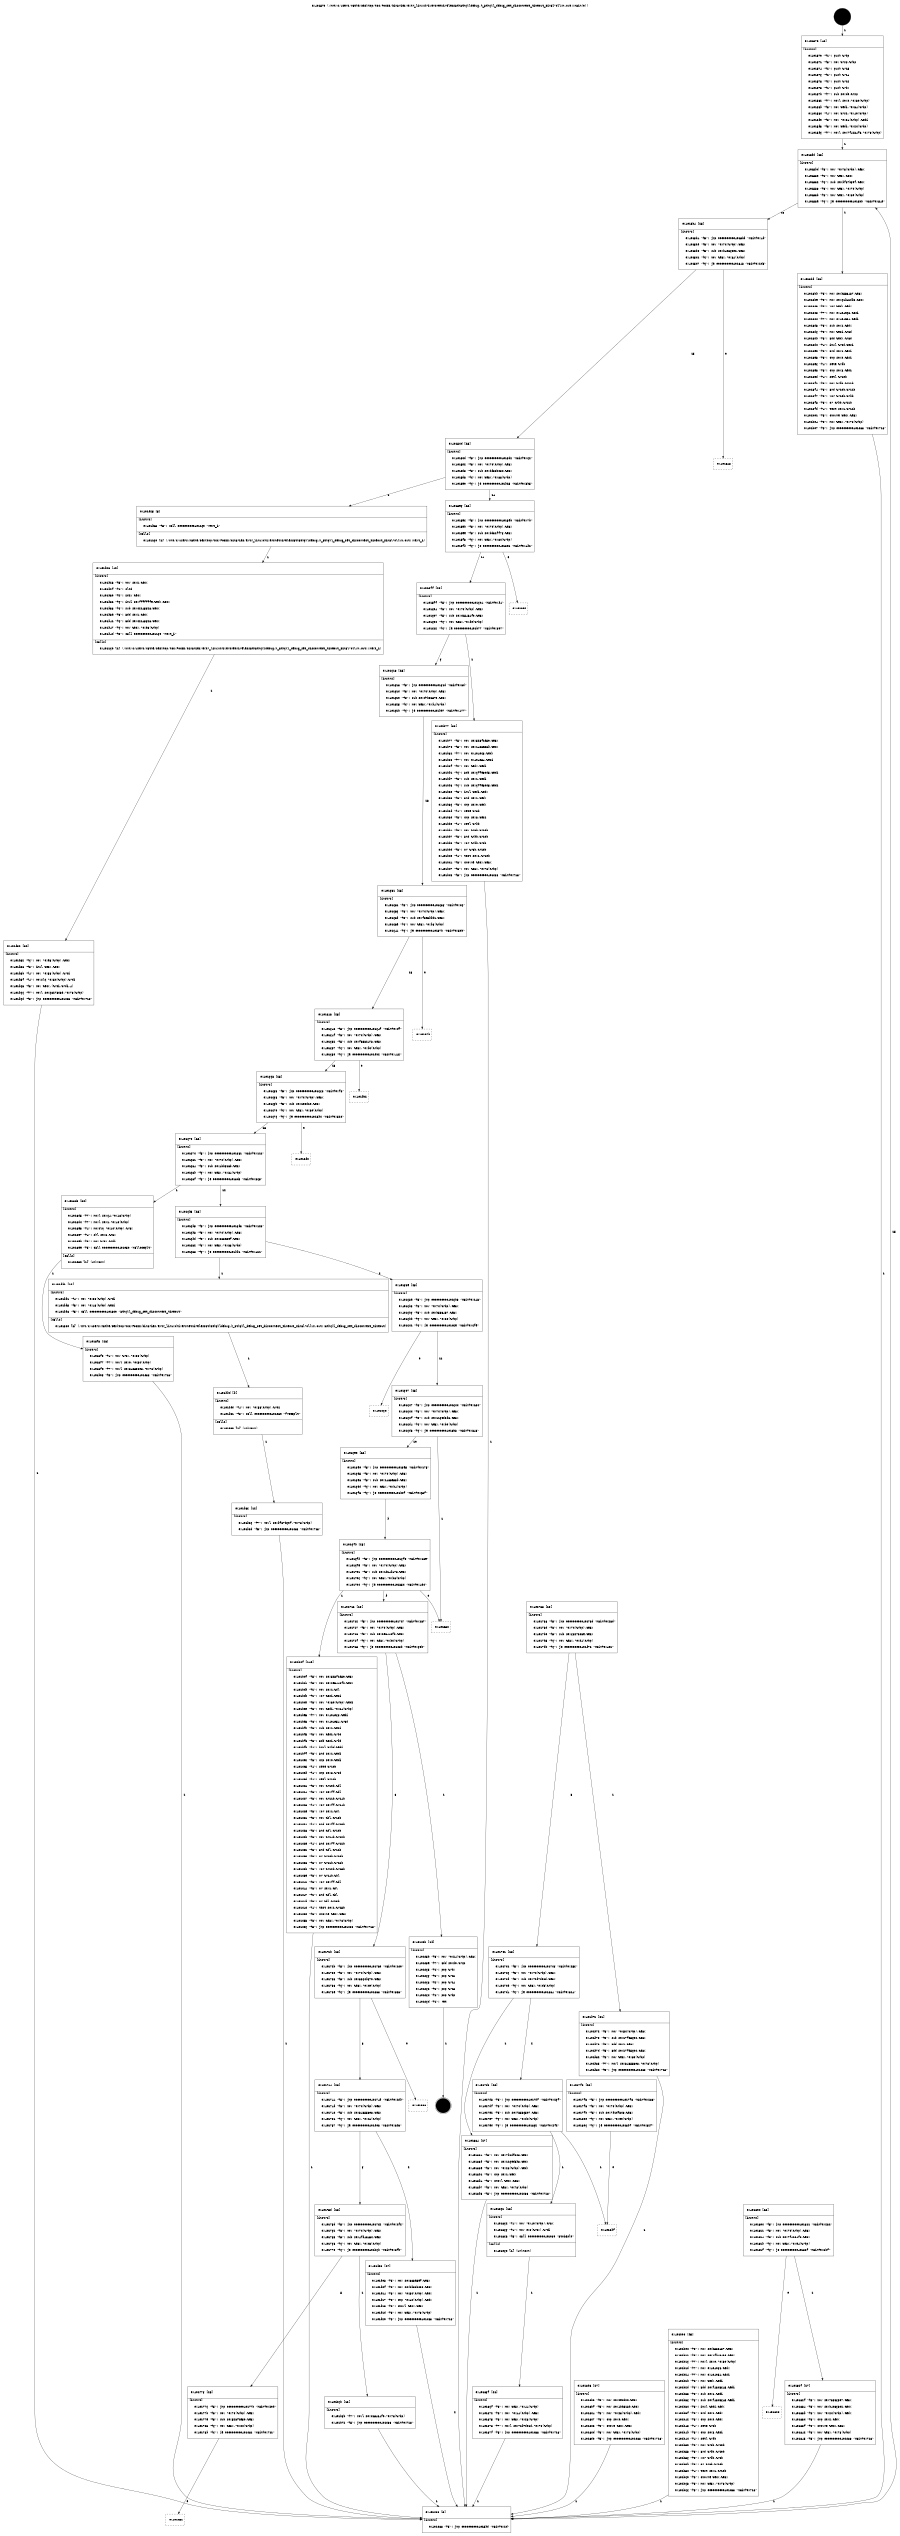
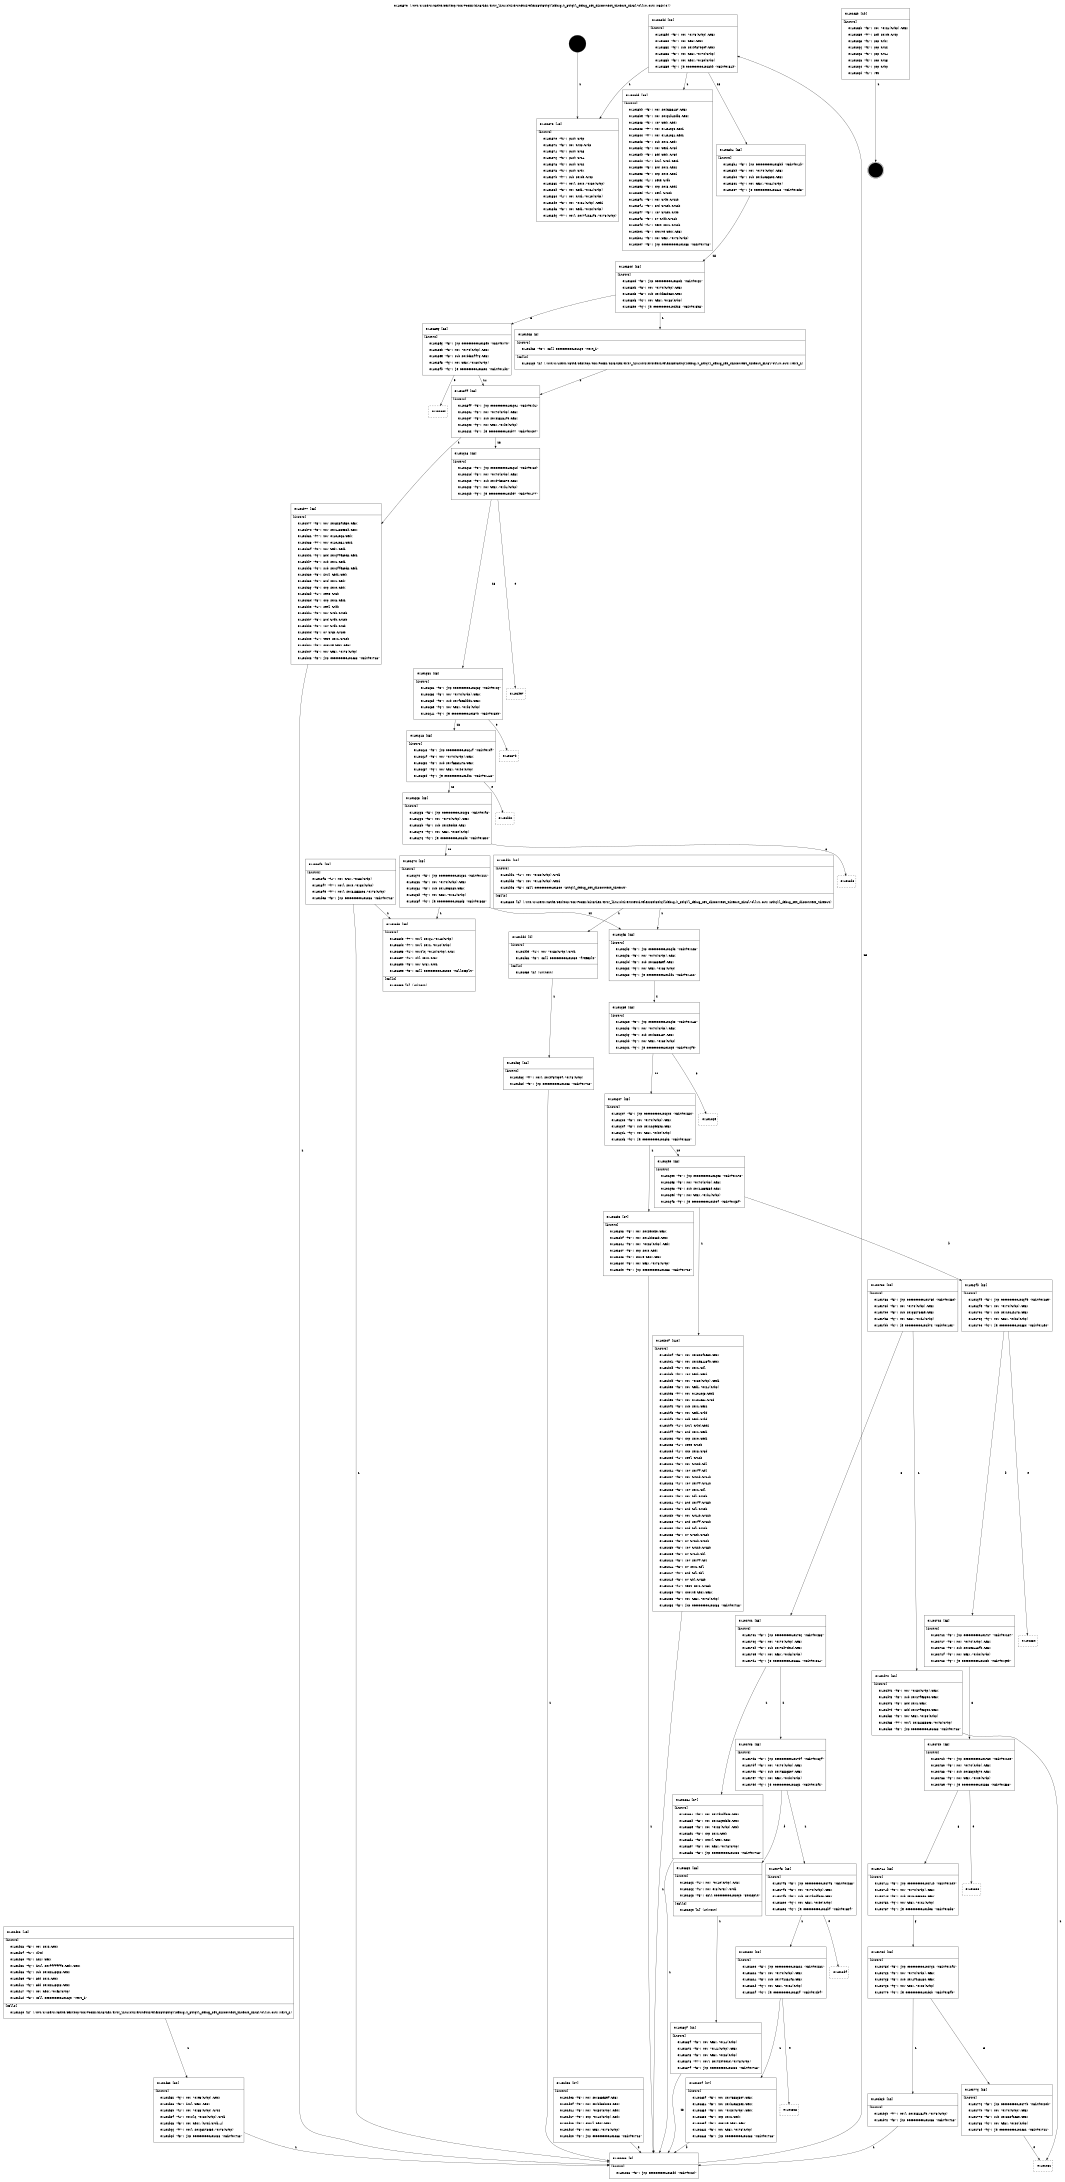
edge "0x401570 [45]" -> "0x40159d [23]": reversed
node "0x40184a": removed
edge "0x4015cd [25]" -> "0x4015e6 [25]": label " 14" -> " 3"
edge "0x401925 [5]" -> "0x40192a [40]": now "0x401925 [5]" -> "0x4015ff [25]"
edge "0x4015ff [25]" -> "0x401618 [25]": label " 6" -> " 13"
node "0x4019e7": added
edge "0x401695 [25]" -> "0x401991 [12]": reversed
edge "0x4018d5 [30]" -> "0x4018f3 [23]": reversed
edge "0x4016c7 [25]" -> "0x401a5c": now "0x4016c7 [25]" -> "0x4018ba [27]"
edge "0x4016f9 [25]" -> "0x401bcf [140]": now "0x4016e0 [25]" -> "0x401bcf [140]"
edge "0x401ab9 [83]" -> "0x401c88 [5]": removed, label "1"
edge "0x401712 [25]" -> "0x401c5b [19]": removed, label "1"
edge "0x4017f3 [25]" -> "0x40180c [25]": added, label "1"
edge "0x4017da [25]" -> "0x401862 [13]": label " 1" -> " 9"
edge "0x4017da [25]" -> "0x40189f": now "0x4017da [25]" -> "0x4017f3 [25]"
edge "0x401744 [25]" -> "0x40190a [27]": removed, label "2"
edge "0x401972 [31]" -> "0x401c88 [5]": now "0x401972 [31]" -> "0x401c81"
node "0x401b0c [95]": removed
edge "0x40186f [21]" -> "0x401c88 [5]": label " 1" -> " 13"
edge "0x40182f [27]" -> "0x401c88 [5]": label " 1" -> " 9"
